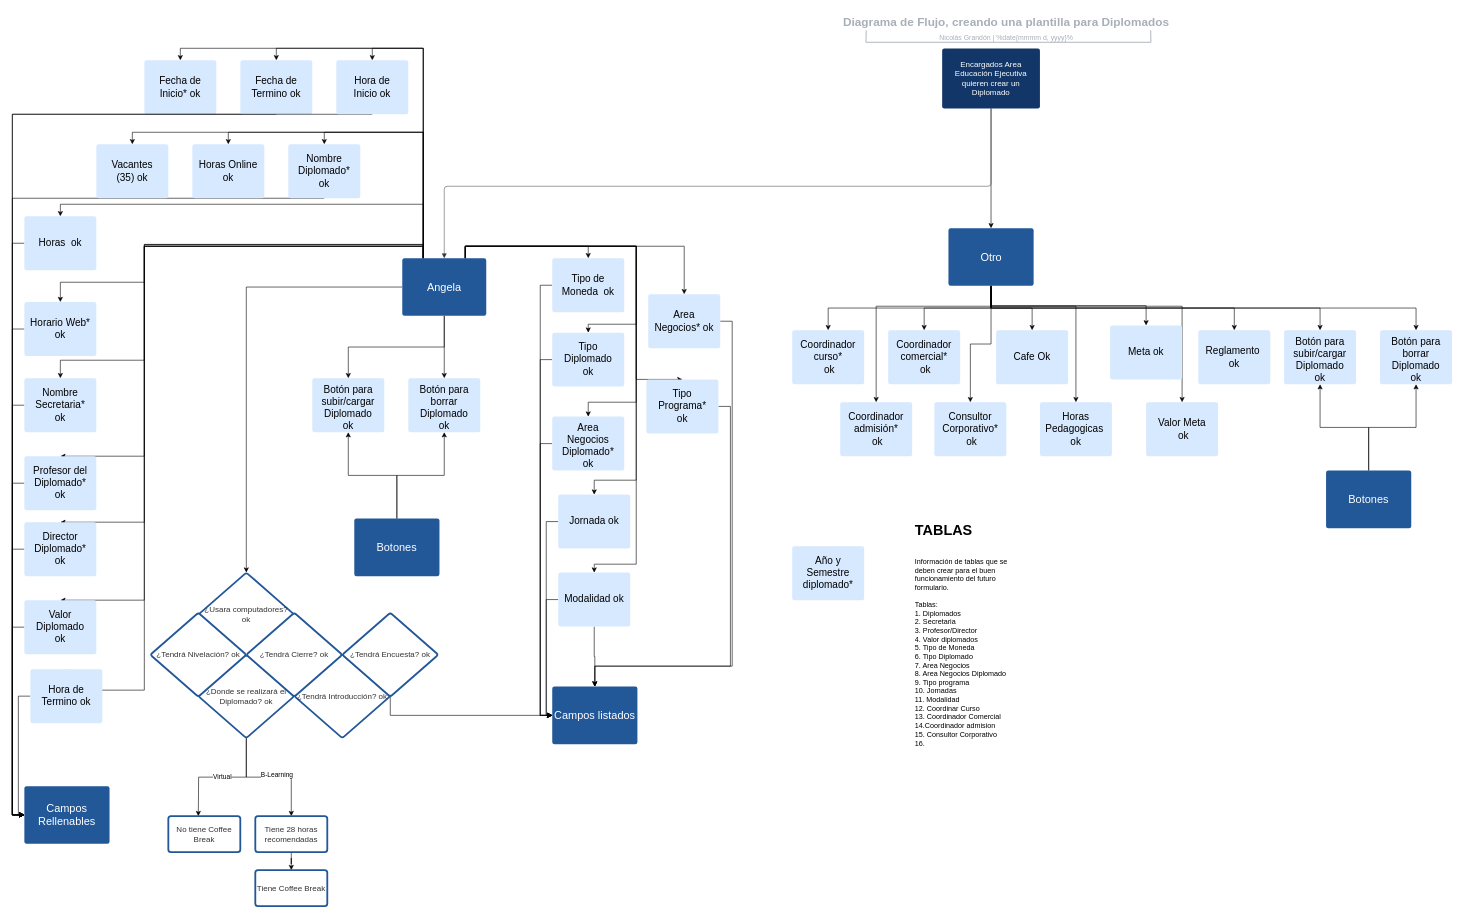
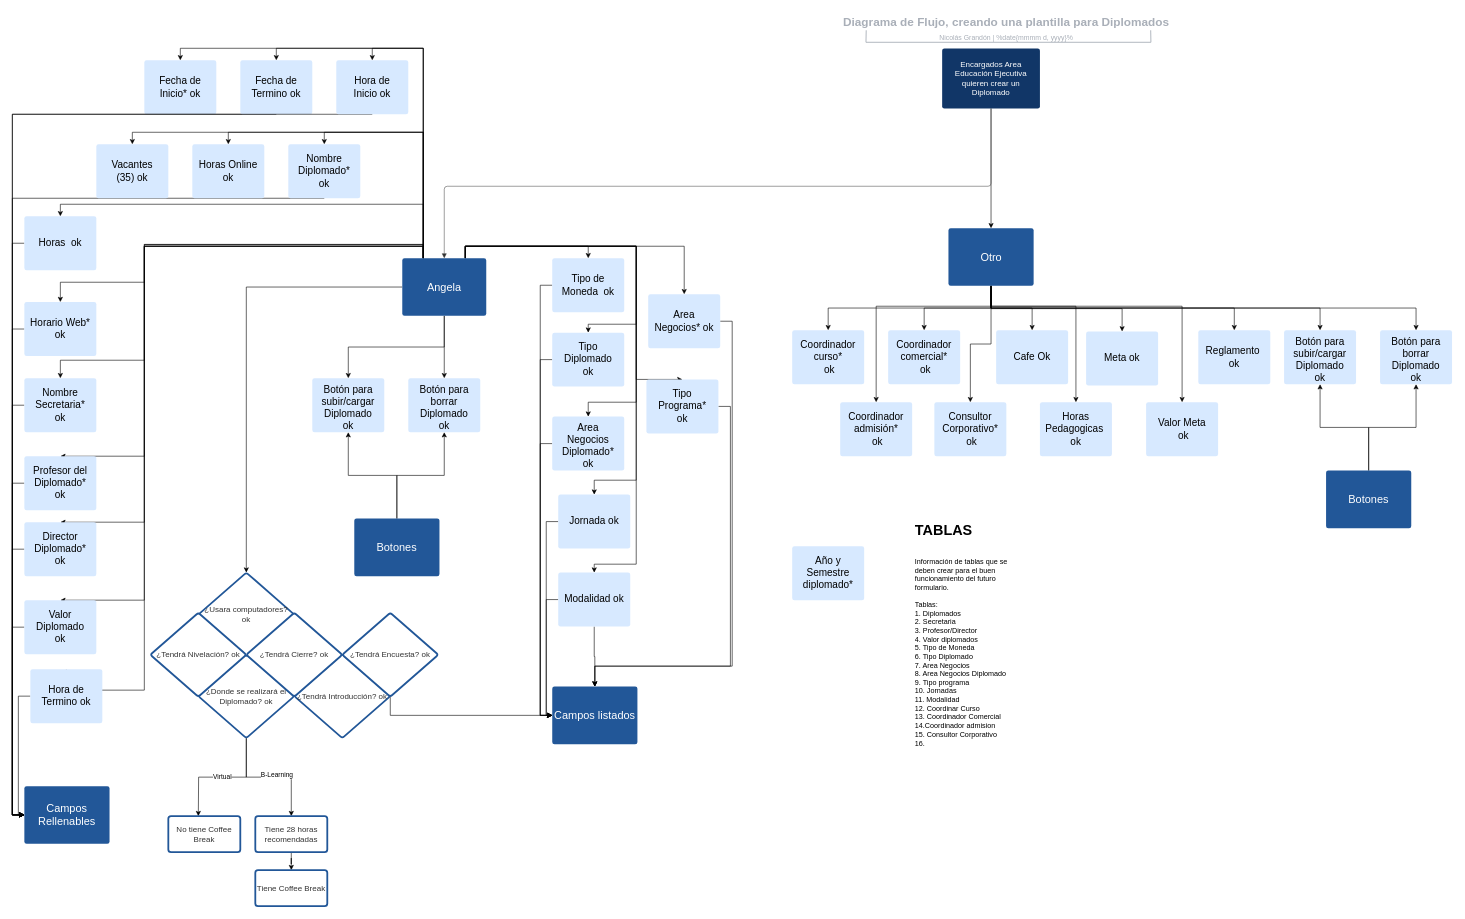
node "Meta ok": moved (1146, 353) -> (1122, 359)
